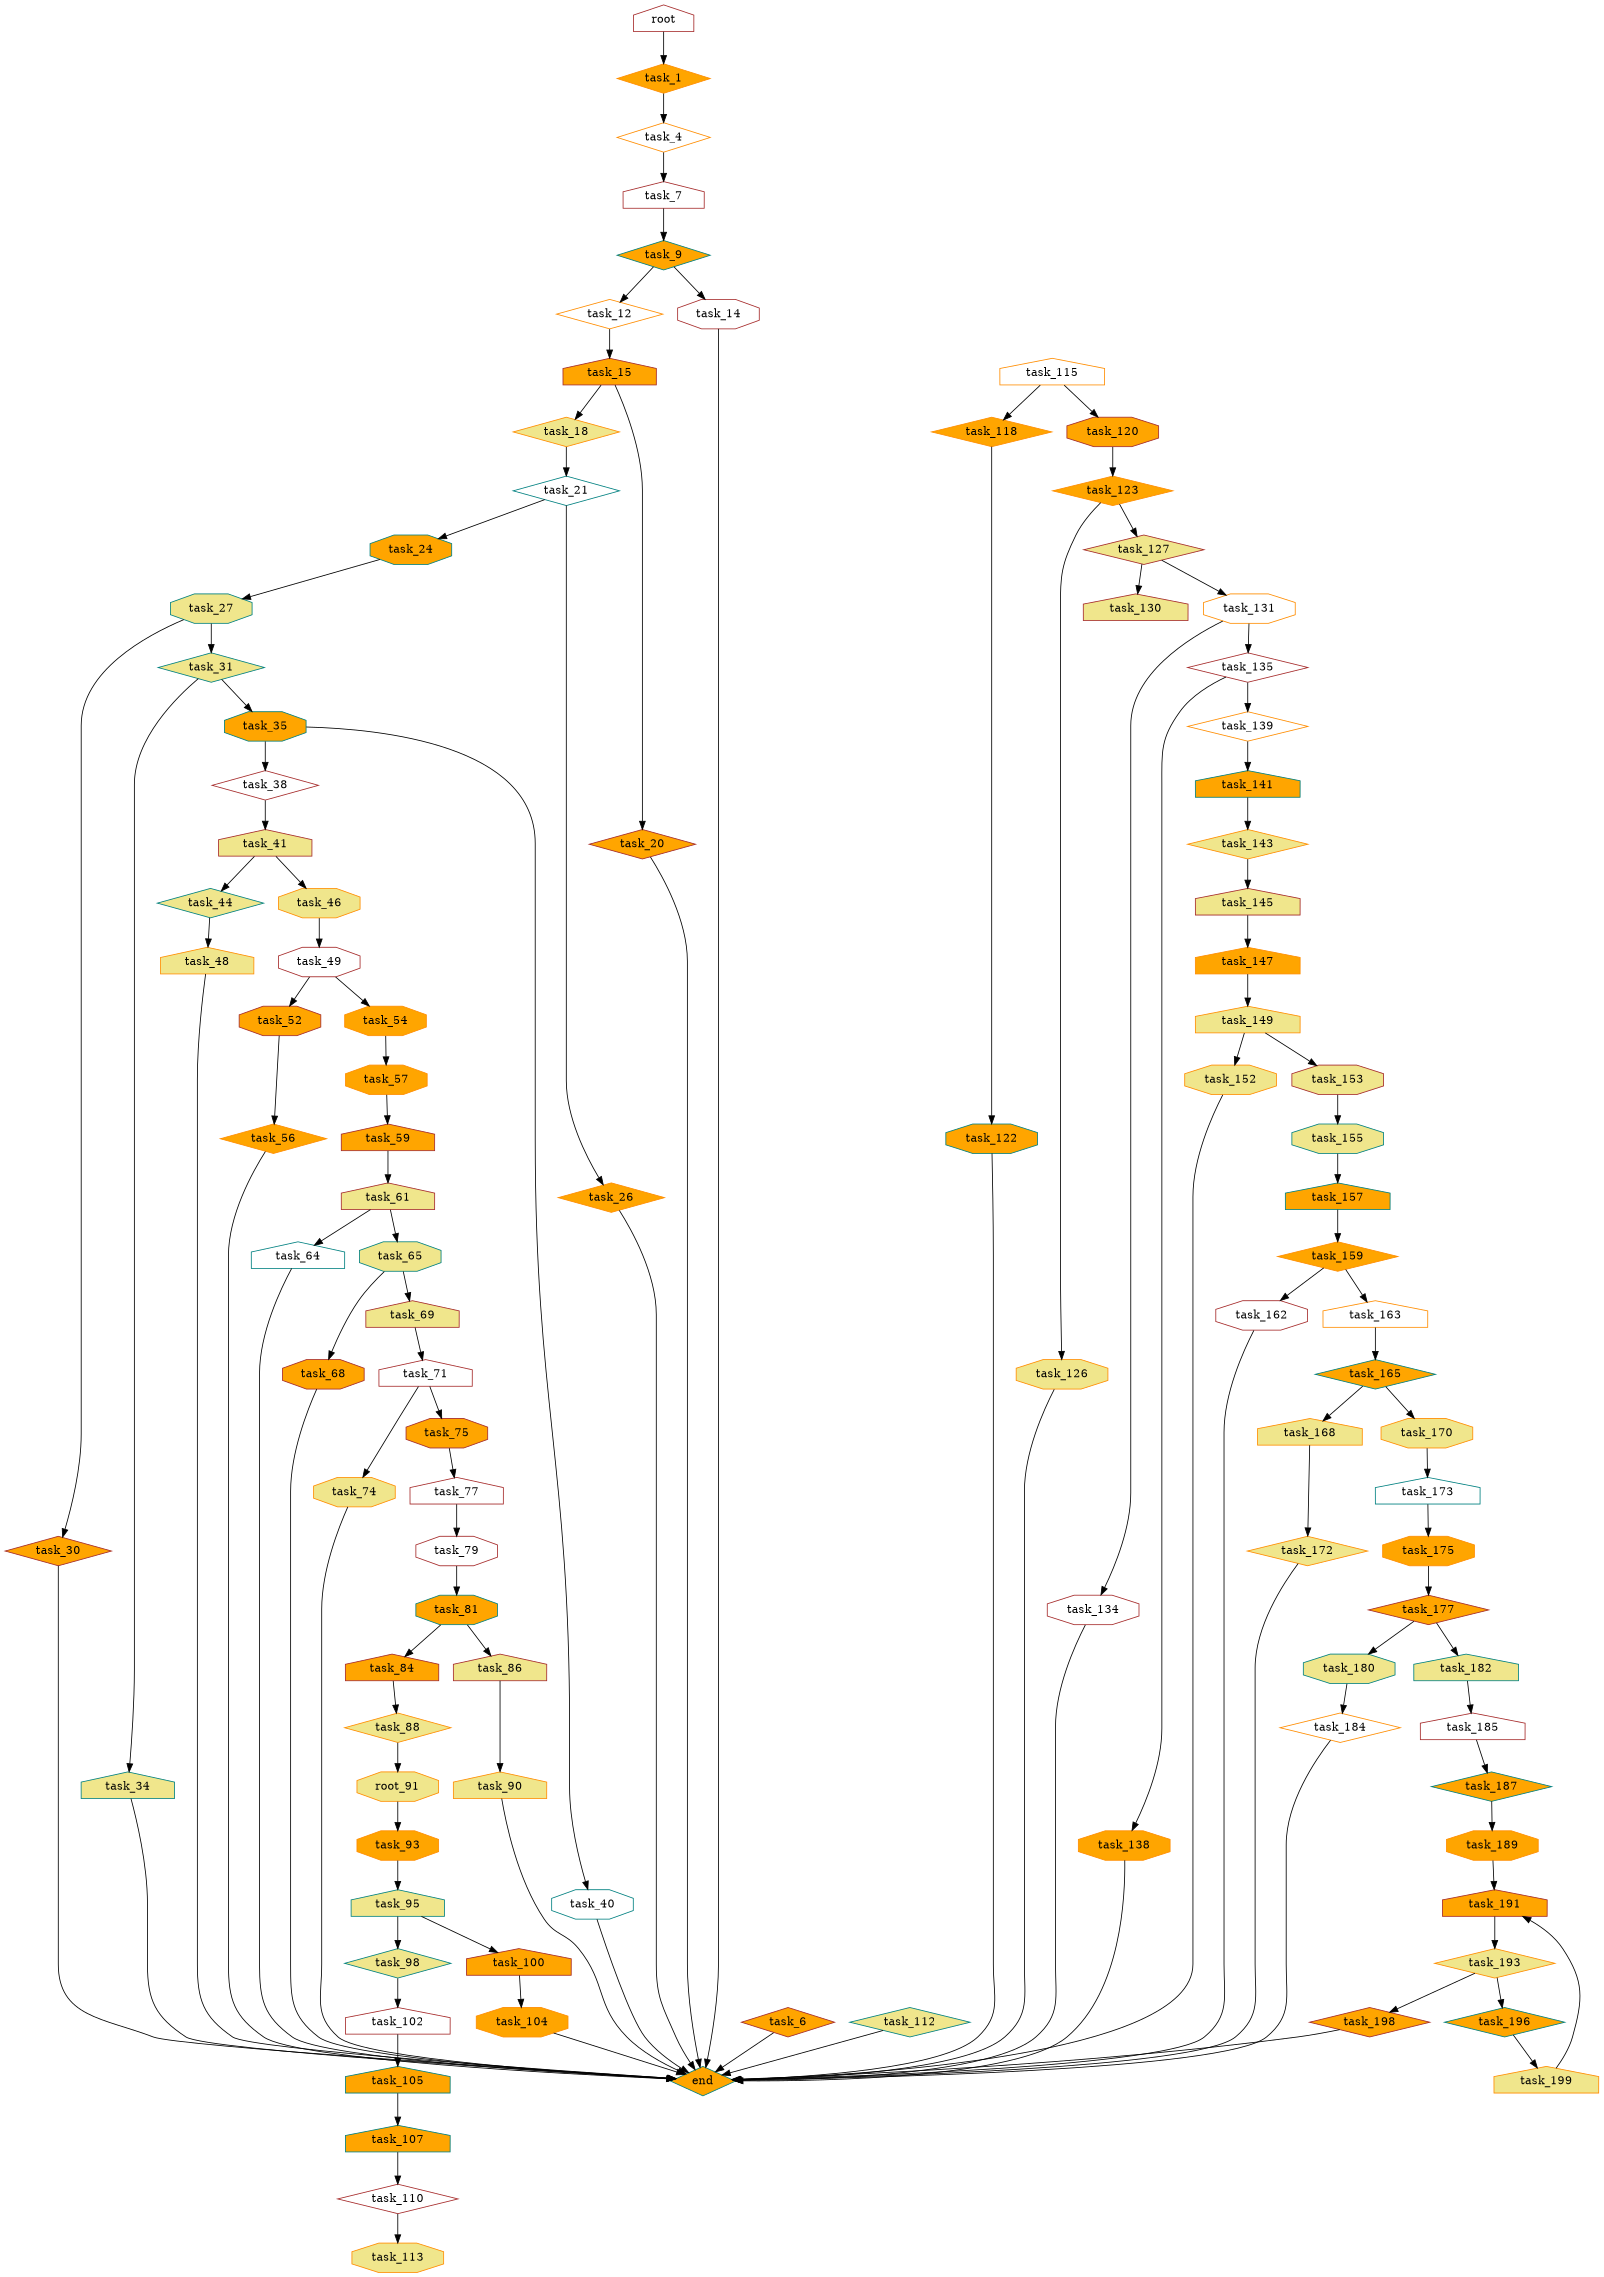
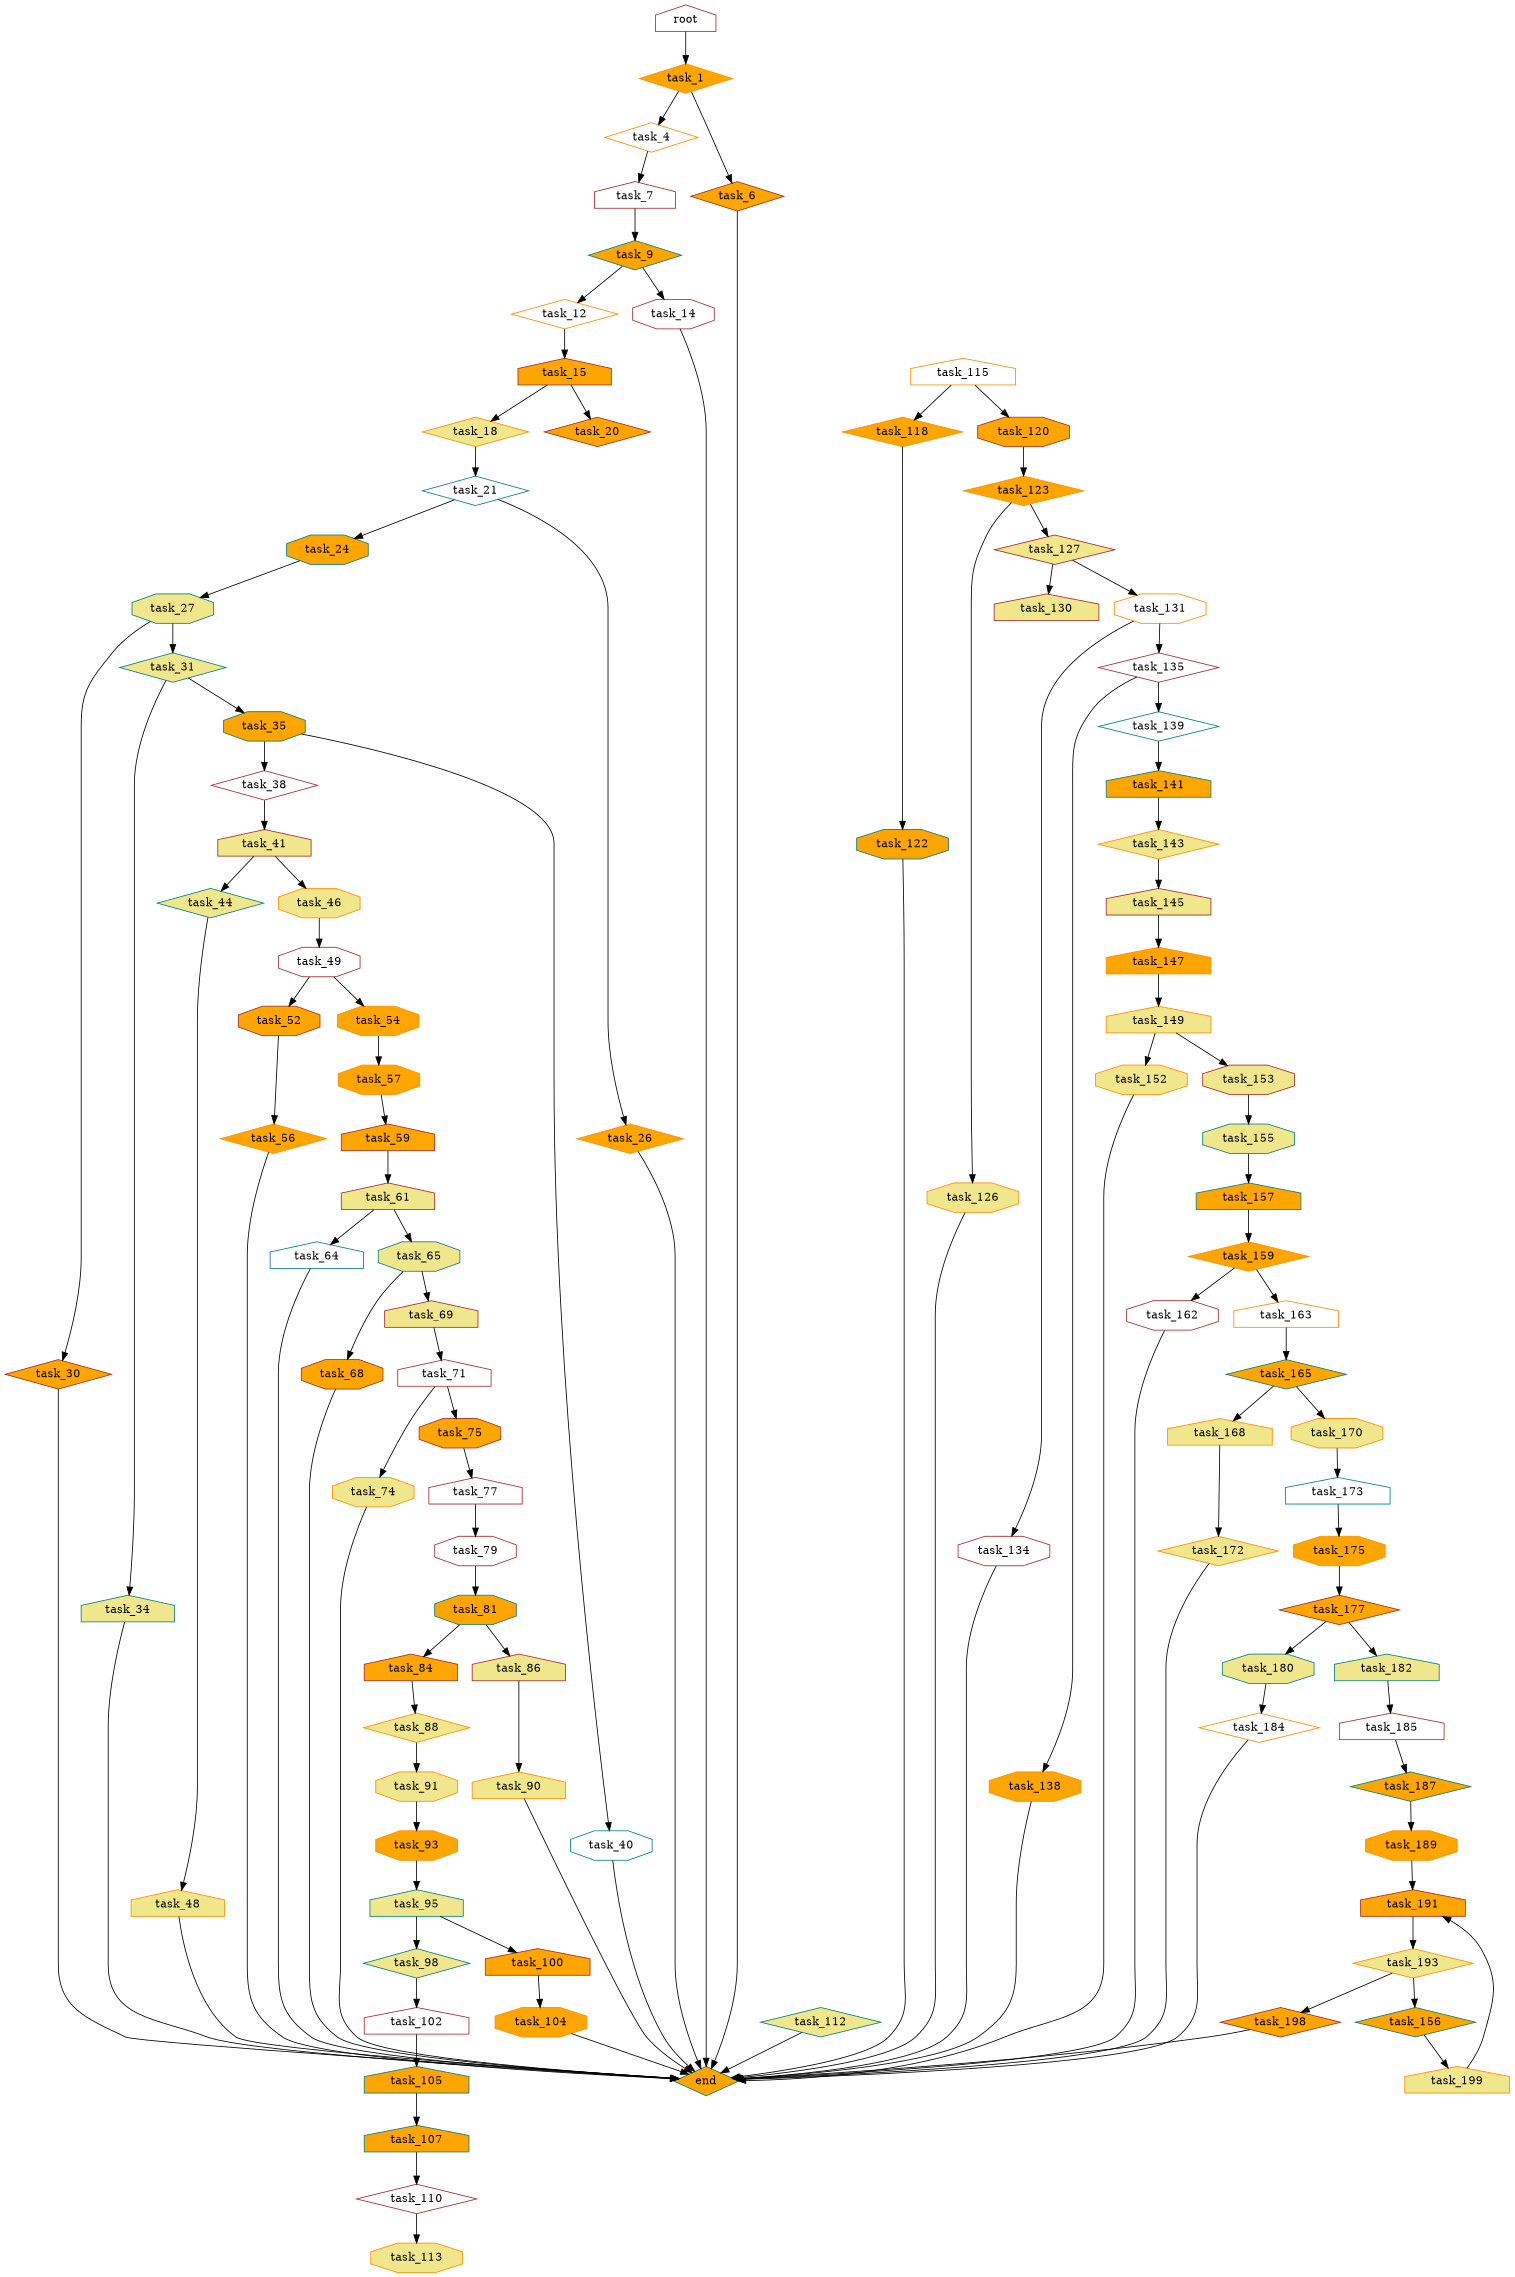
edge "task_1" -> "task_6": added
node "task_139": color darkorange -> teal
edge "task_20" -> "end": removed
node "root_91": label "root_91" -> "task_91"
node "task_196": label "task_196" -> "task_156"
